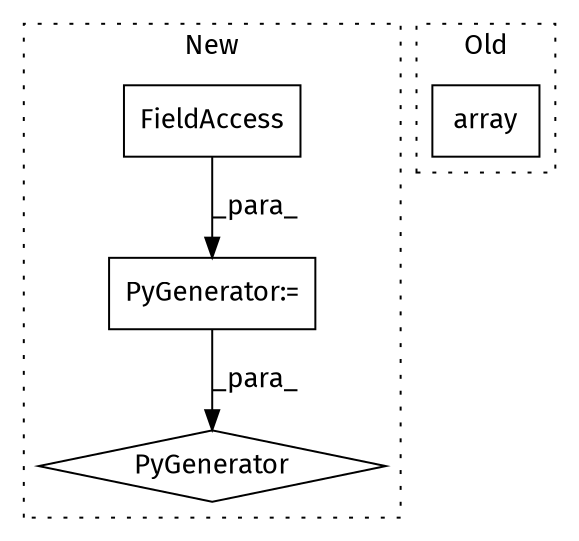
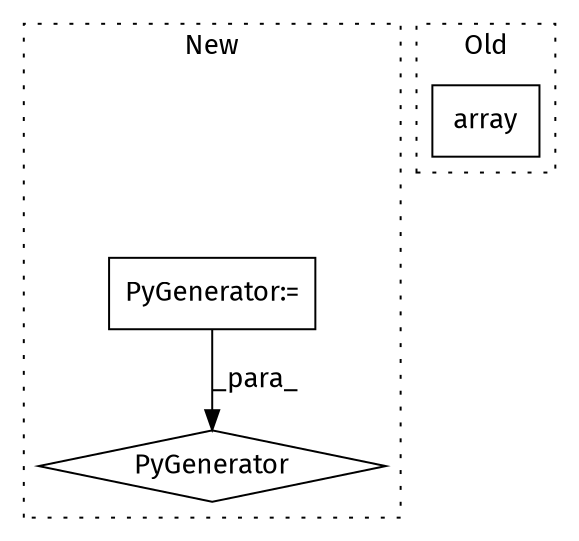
node "FieldAccess": removed
